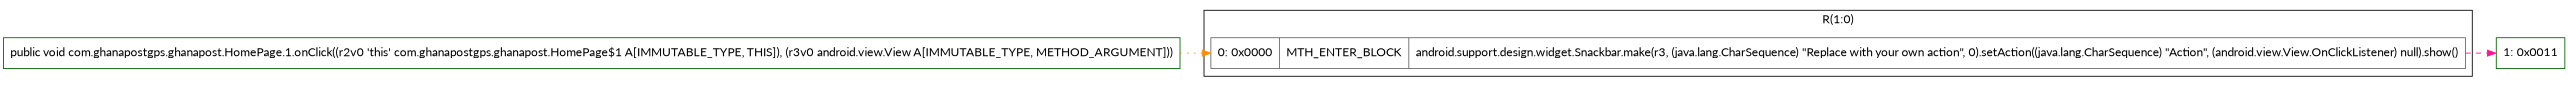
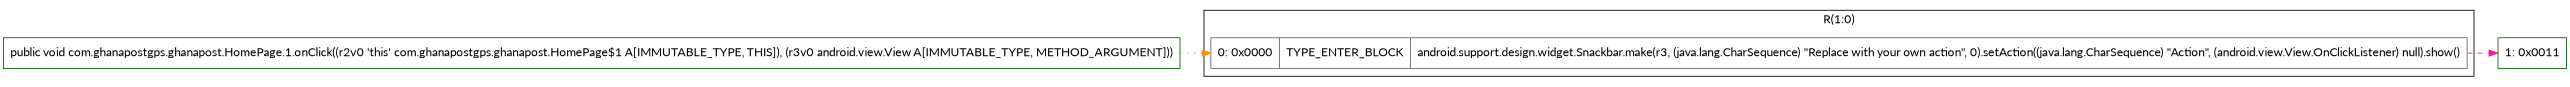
node "0: 0x0000": text "MTH_ENTER_BLOCK" -> "TYPE_ENTER_BLOCK"
